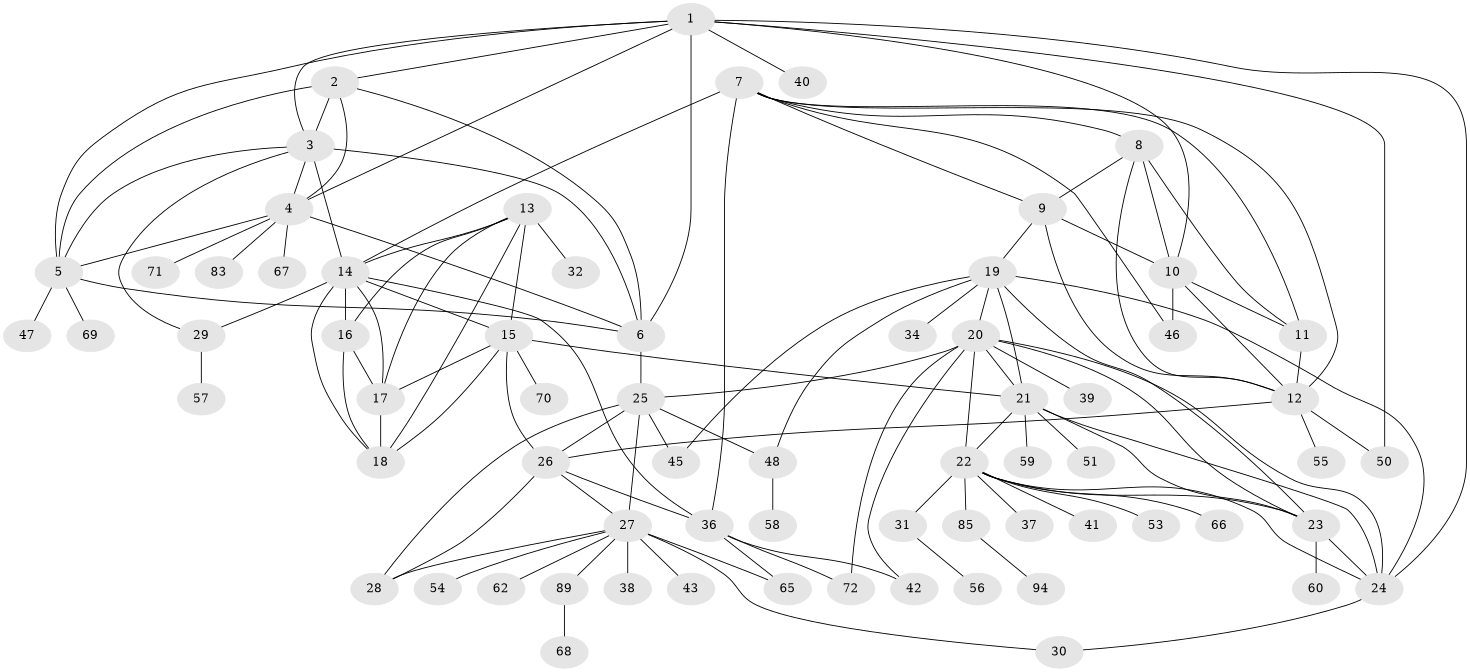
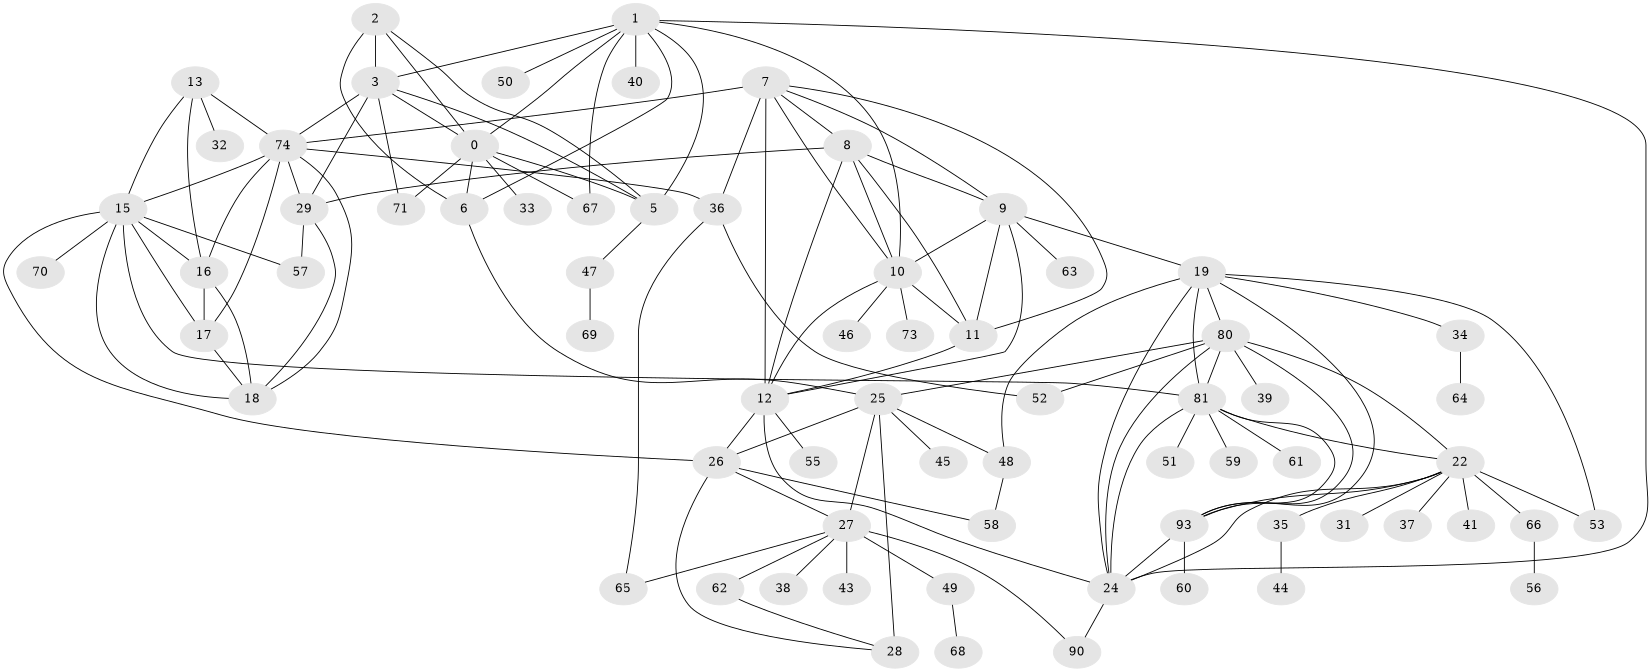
edge "1" -- "2": now "1" -- "67"
edge "7" -- "46": now "7" -- "10"
edge "8" -- "29": added
edge "3" -- "6": now "3" -- "71"
node "4": label "4" -> "0"
edge "15" -- "57": added
edge "15" -- "16": added
node "83": label "83" -> "33"
node "14": label "14" -> "74"
edge "9" -- "11": added
node "63": added
edge "13" -- "17": removed
edge "5" -- "69": now "47" -- "69"
edge "5" -- "6": removed
edge "19" -- "45": now "19" -- "53"
node "73": added
node "20": label "20" -> "80"
edge "13" -- "18": now "29" -- "18"
node "21": label "21" -> "81"
node "64": added
edge "12" -- "50": now "12" -- "24"
node "61": added
edge "26" -- "36": now "26" -- "58"
node "85": label "85" -> "35"
node "23": label "23" -> "93"
edge "27" -- "28": now "62" -- "28"
edge "31" -- "56": now "66" -- "56"
node "54": removed
node "89": label "89" -> "49"
node "72": label "72" -> "52"
node "42": removed
node "94": label "94" -> "44"
node "30": label "30" -> "90"
